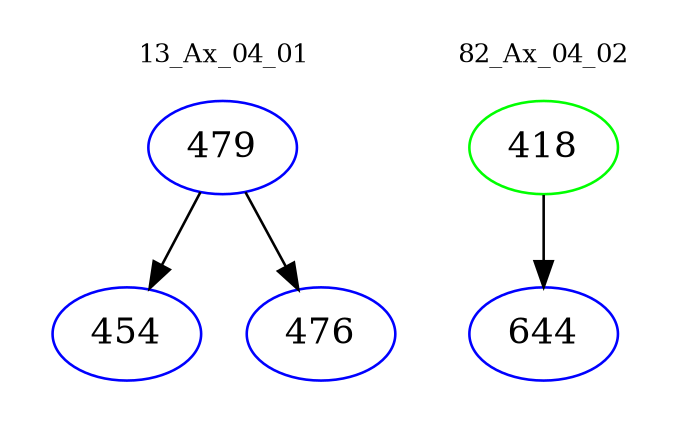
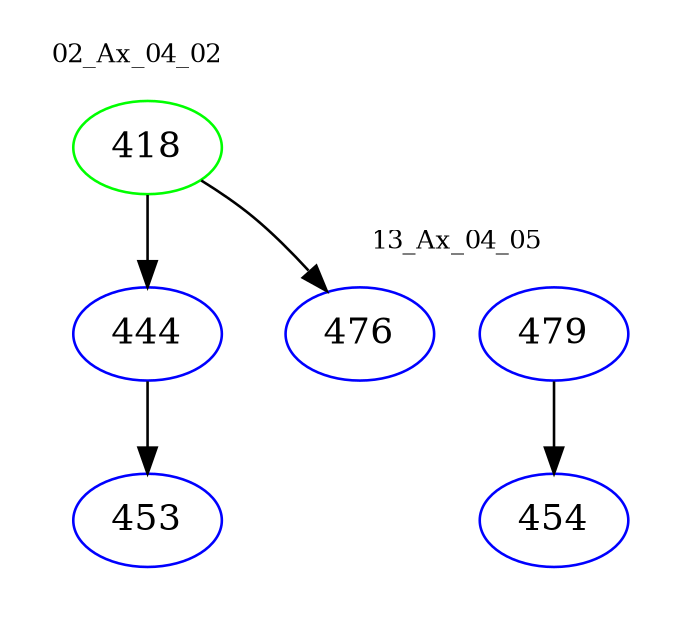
cluster "13_Ax_04_01": label "13_Ax_04_01" -> "13_Ax_04_05"
cluster "82_Ax_04_02": label "82_Ax_04_02" -> "02_Ax_04_02"
edge "479" -> "476": now "418" -> "476"
node "644": label "644" -> "444"
node "453": added
